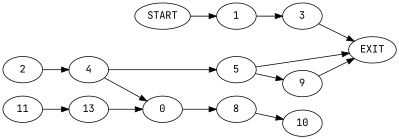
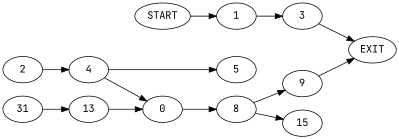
edge "5" -> "EXIT": removed
edge "5" -> "9": now "8" -> "9"
node "11": label "11" -> "31"
node "10": label "10" -> "15"
